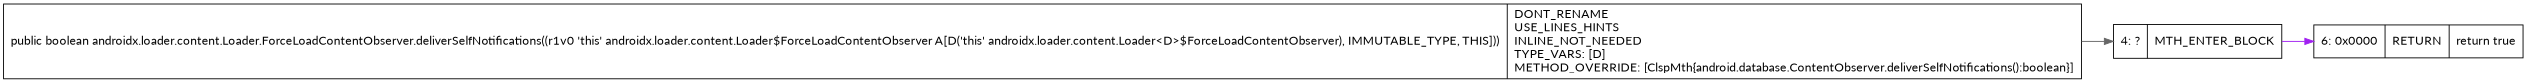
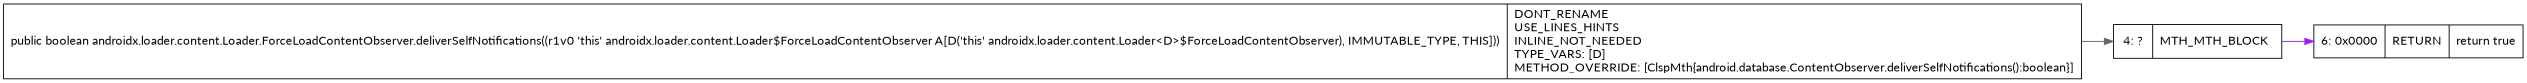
node "4: ?": text "MTH_ENTER_BLOCK" -> "MTH_MTH_BLOCK"
